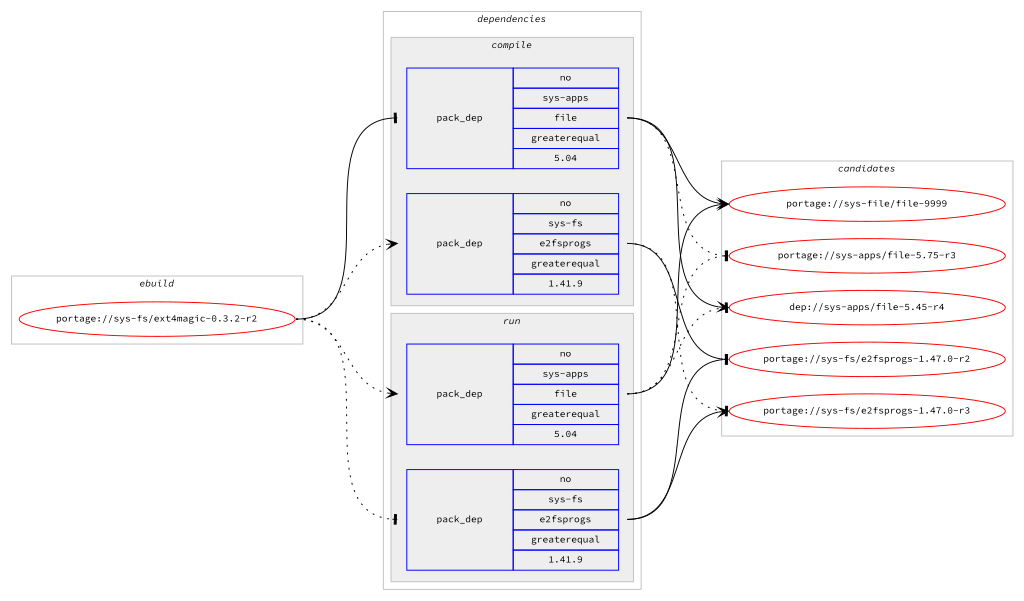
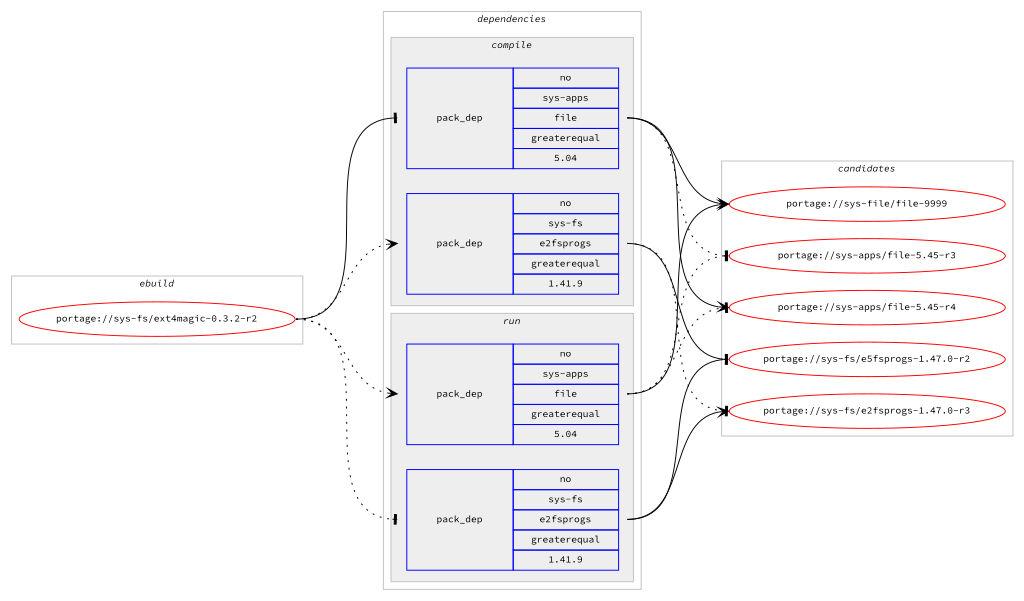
node "portage://sys-apps/file-5.75-r3": label "portage://sys-apps/file-5.75-r3" -> "portage://sys-apps/file-5.45-r3"
node "dep://sys-apps/file-5.45-r4": label "dep://sys-apps/file-5.45-r4" -> "portage://sys-apps/file-5.45-r4"
node "portage://sys-fs/e2fsprogs-1.47.0-r2": label "portage://sys-fs/e2fsprogs-1.47.0-r2" -> "portage://sys-fs/e5fsprogs-1.47.0-r2"
